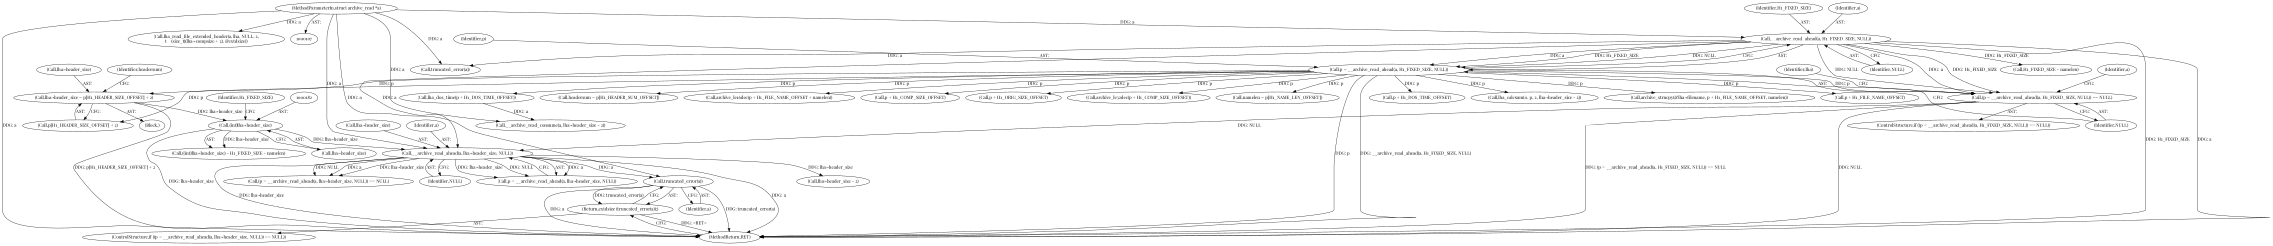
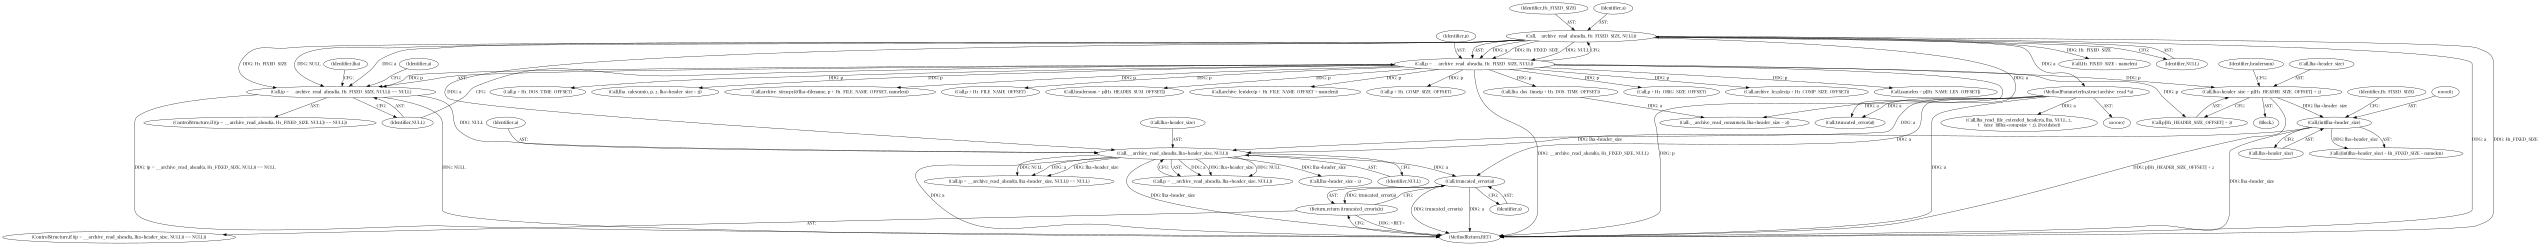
edge "(MethodParameterIn,struct archive_read *a)" -> "(Call,__archive_read_ahead(a, H1_FIXED_SIZE, NULL))": reversed
node "(Return,extdsize (truncated_error(a));)": label "(Return,extdsize (truncated_error(a));)" -> "(Return,return (truncated_error(a));)"
